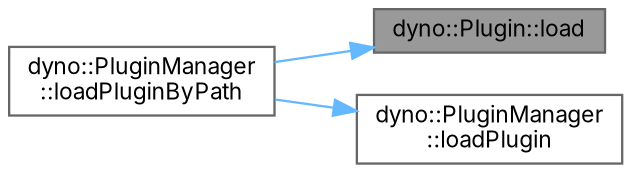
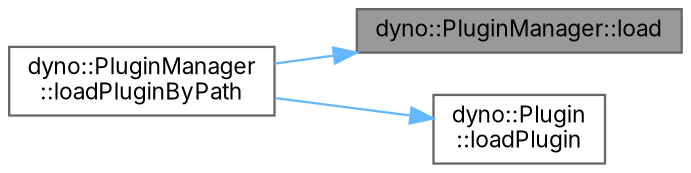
node "dyno::Plugin::load": label "dyno::Plugin::load" -> "dyno::PluginManager::load"
node "dyno::PluginManager ::loadPlugin": label "dyno::PluginManager ::loadPlugin" -> "dyno::Plugin ::loadPlugin"
